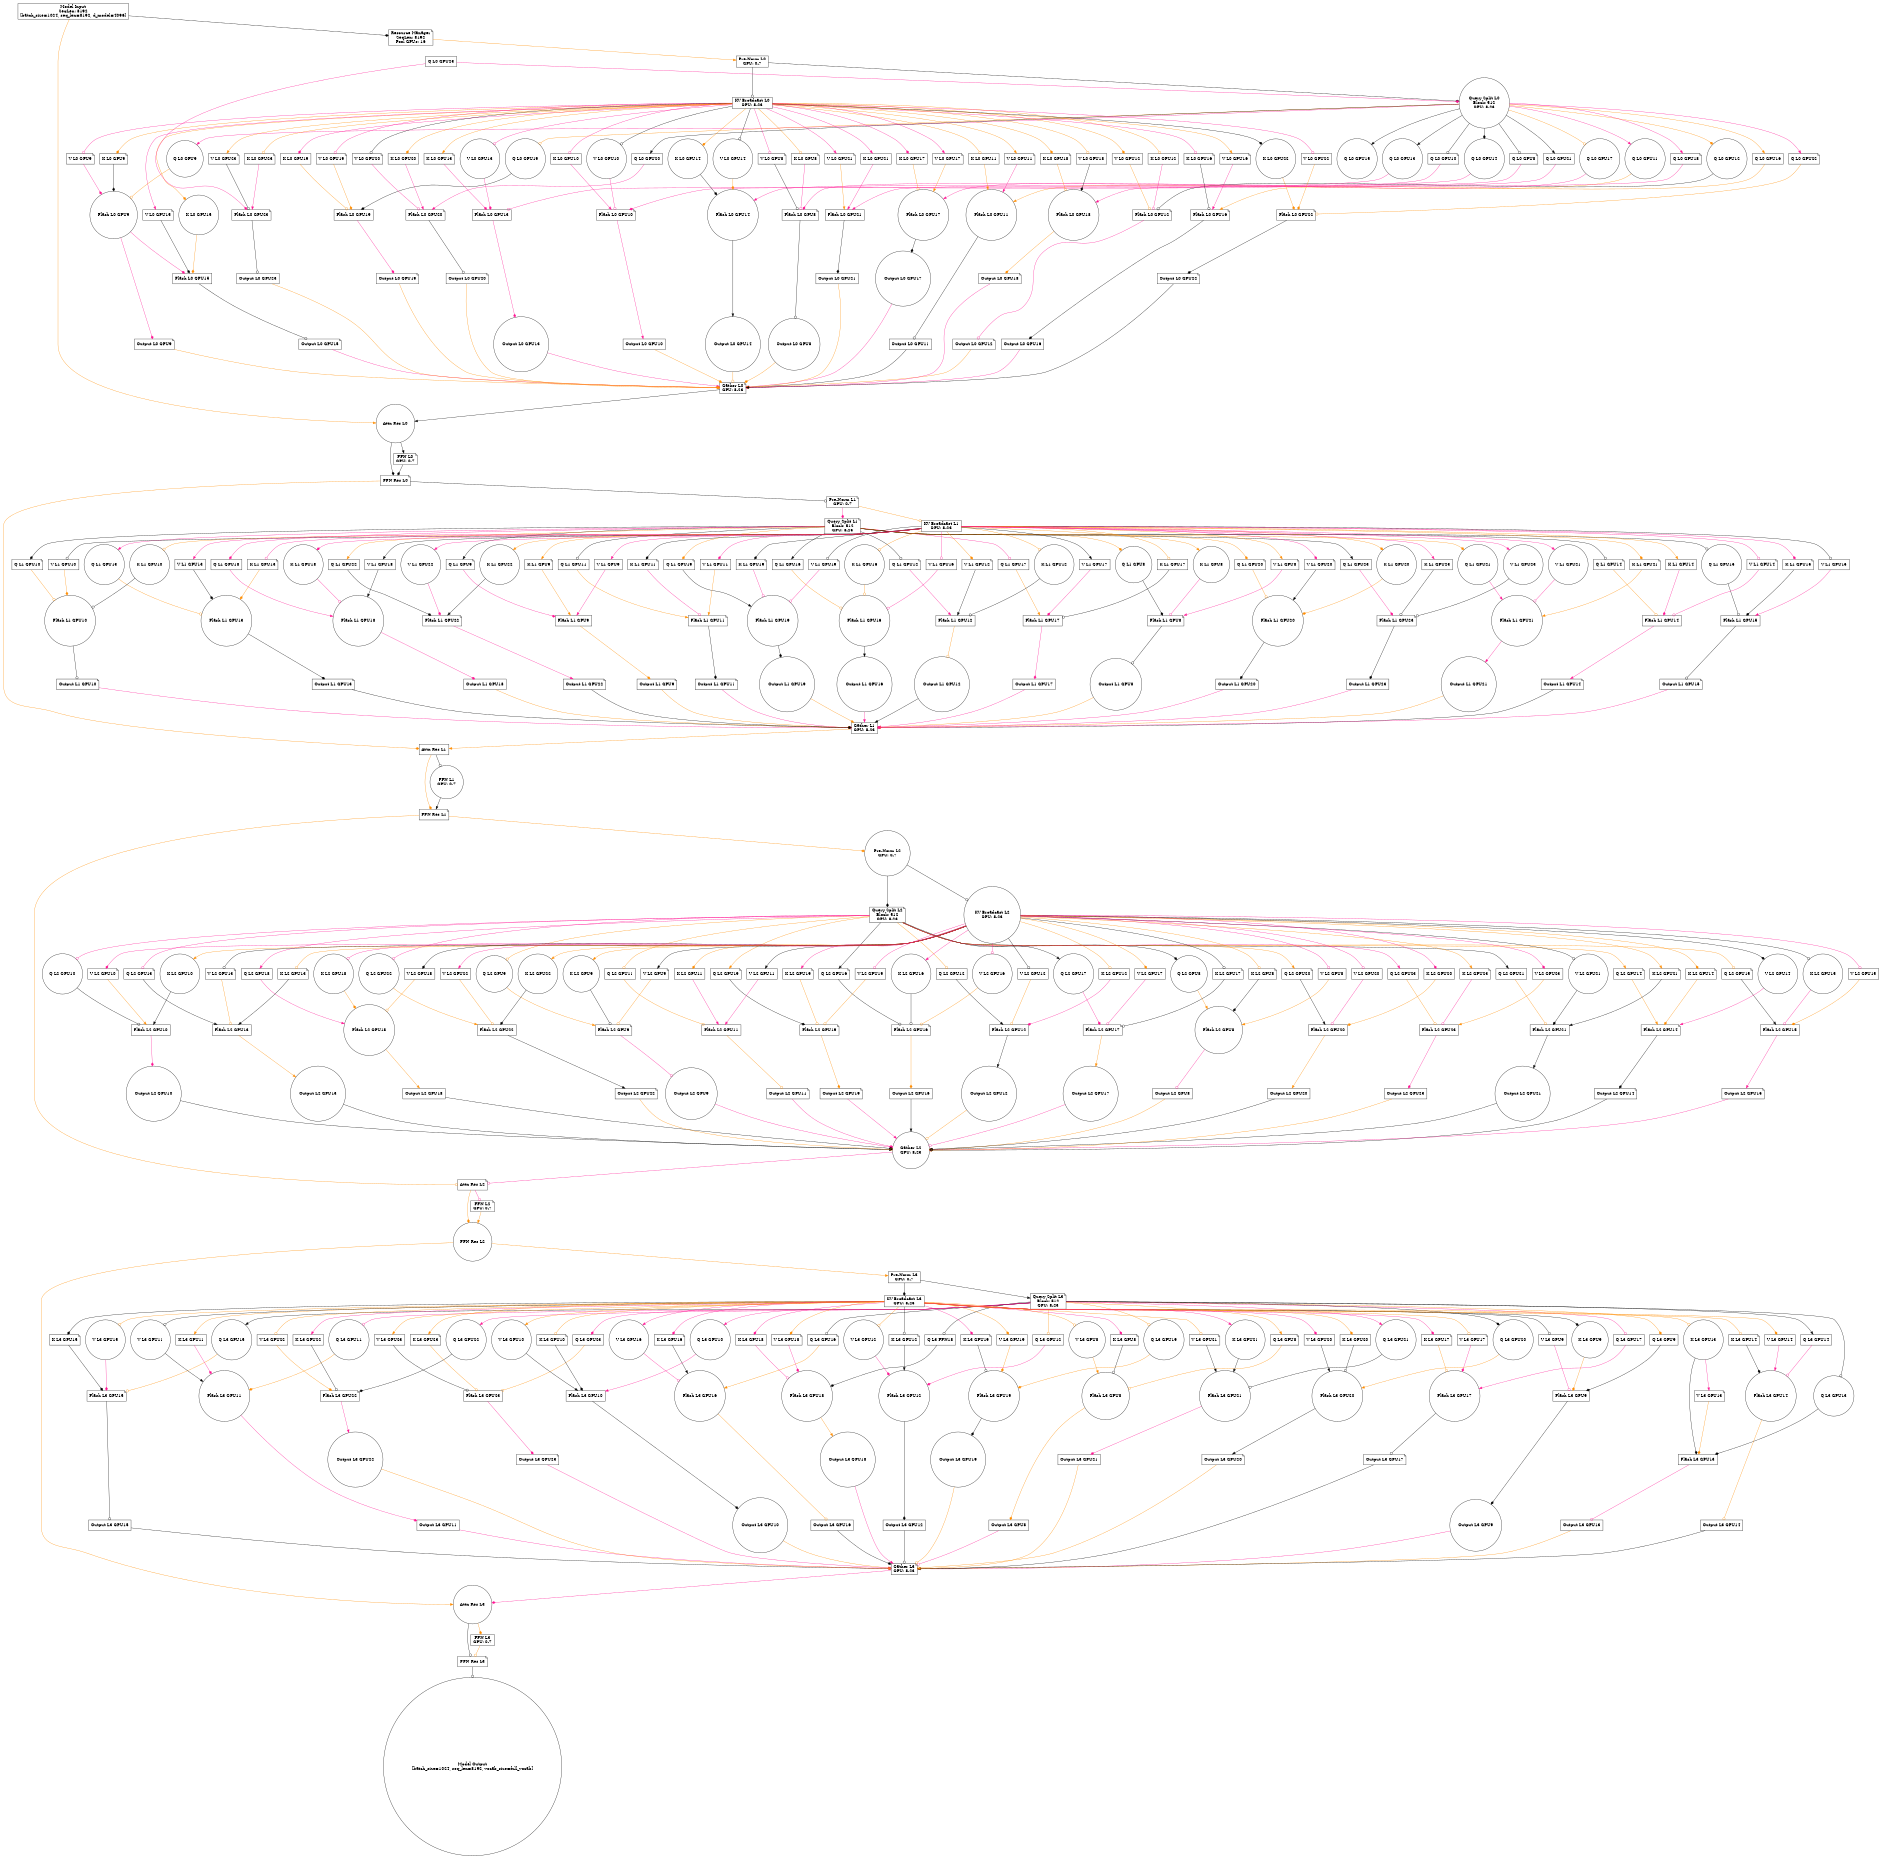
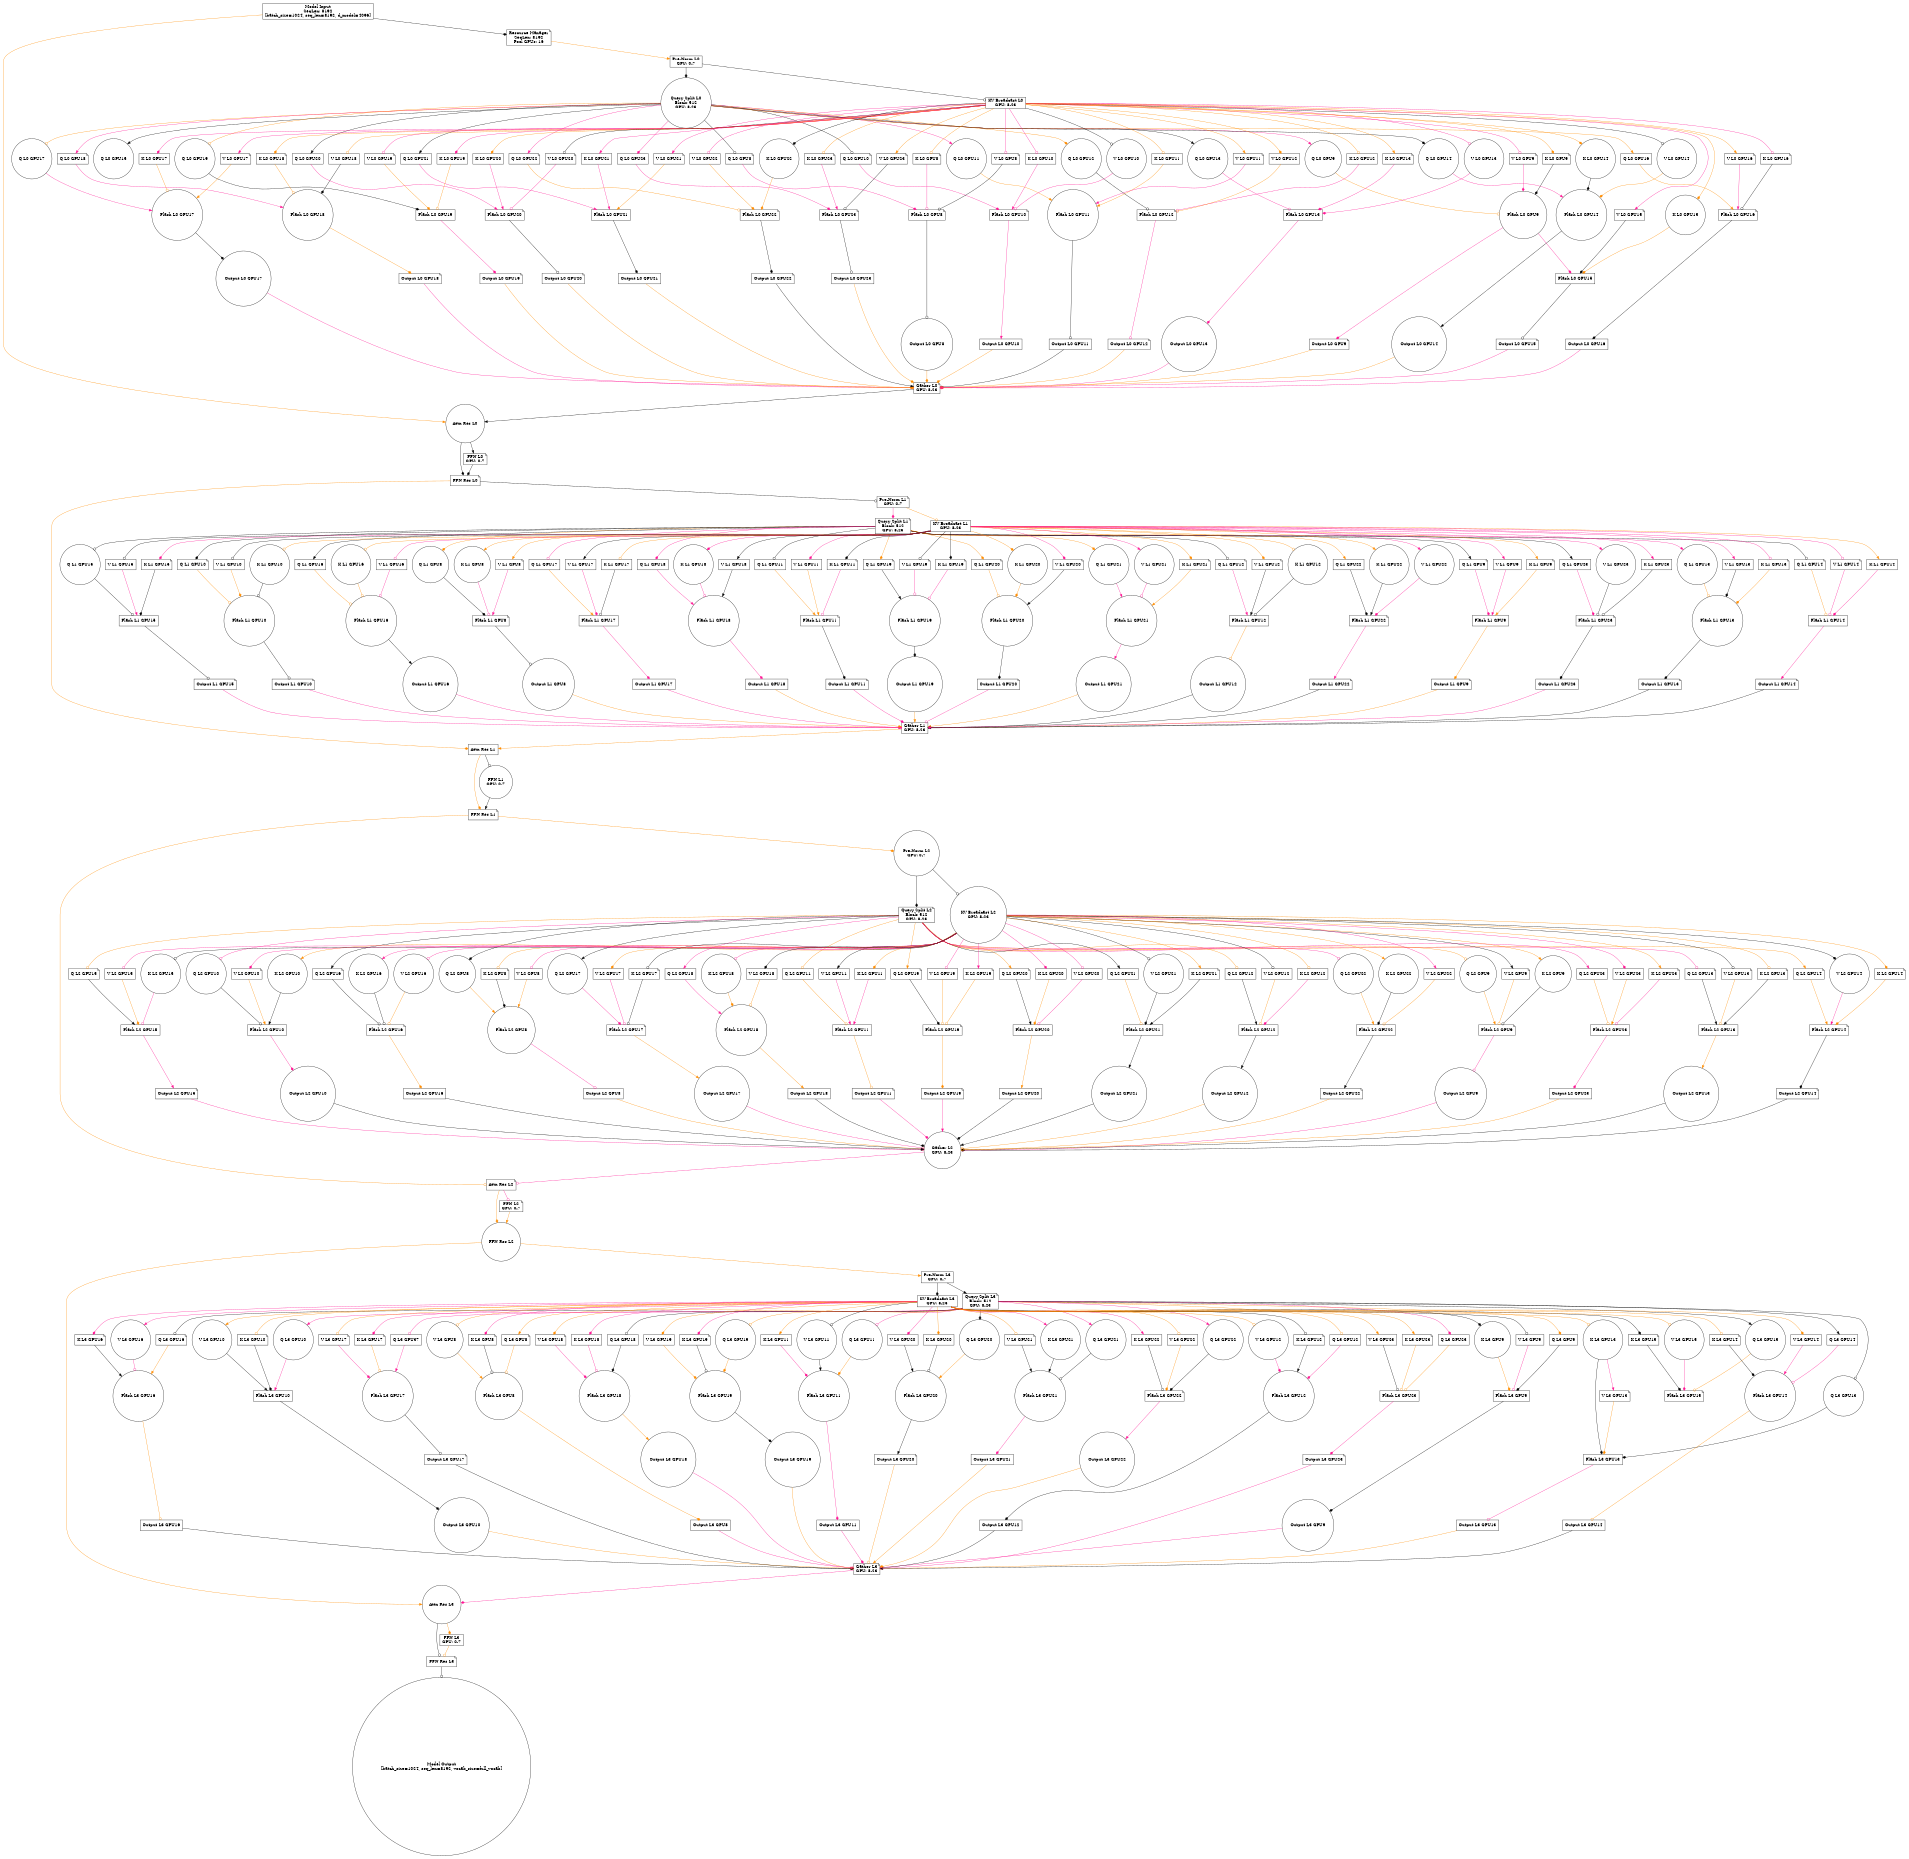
edge "Q L0 GPU23" -> "Query Split L0 Block: 512 GPU: 8-23": reversed
node "Q L3 FFN18": label "Q L3 FFN18" -> "Q L3 GPU18"
node "Q L3 GPU17": label "Q L3 GPU17" -> "Q L3 GPU37"
node "Output L3 GPU15": removed
